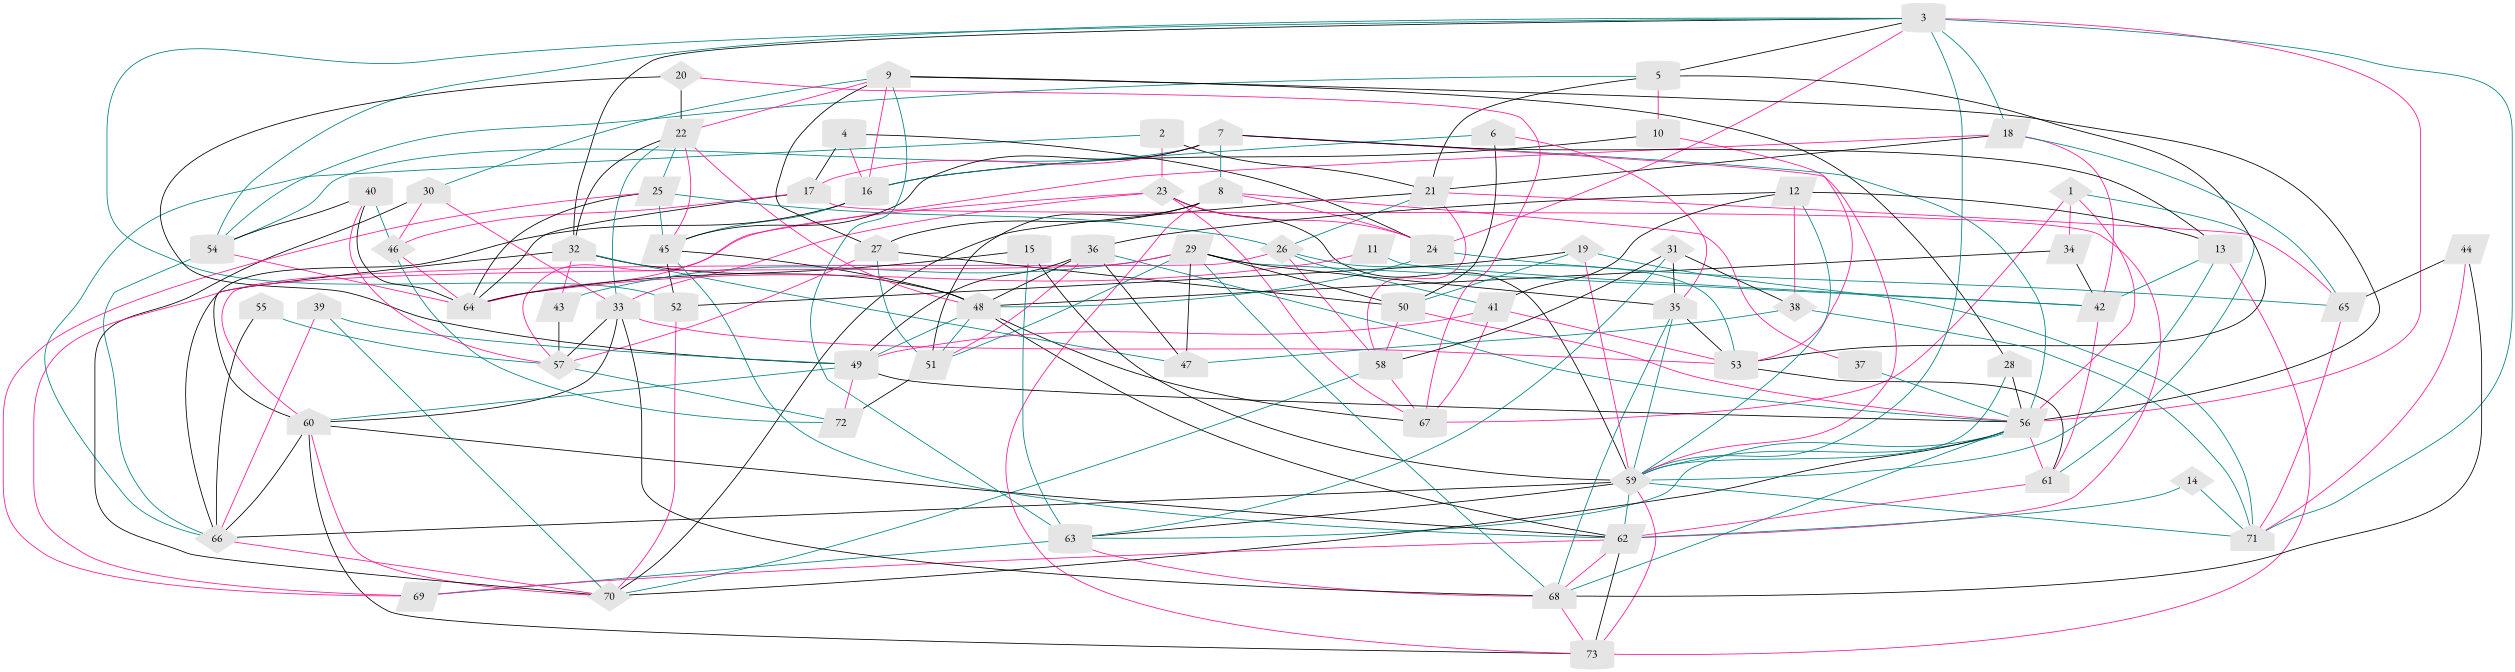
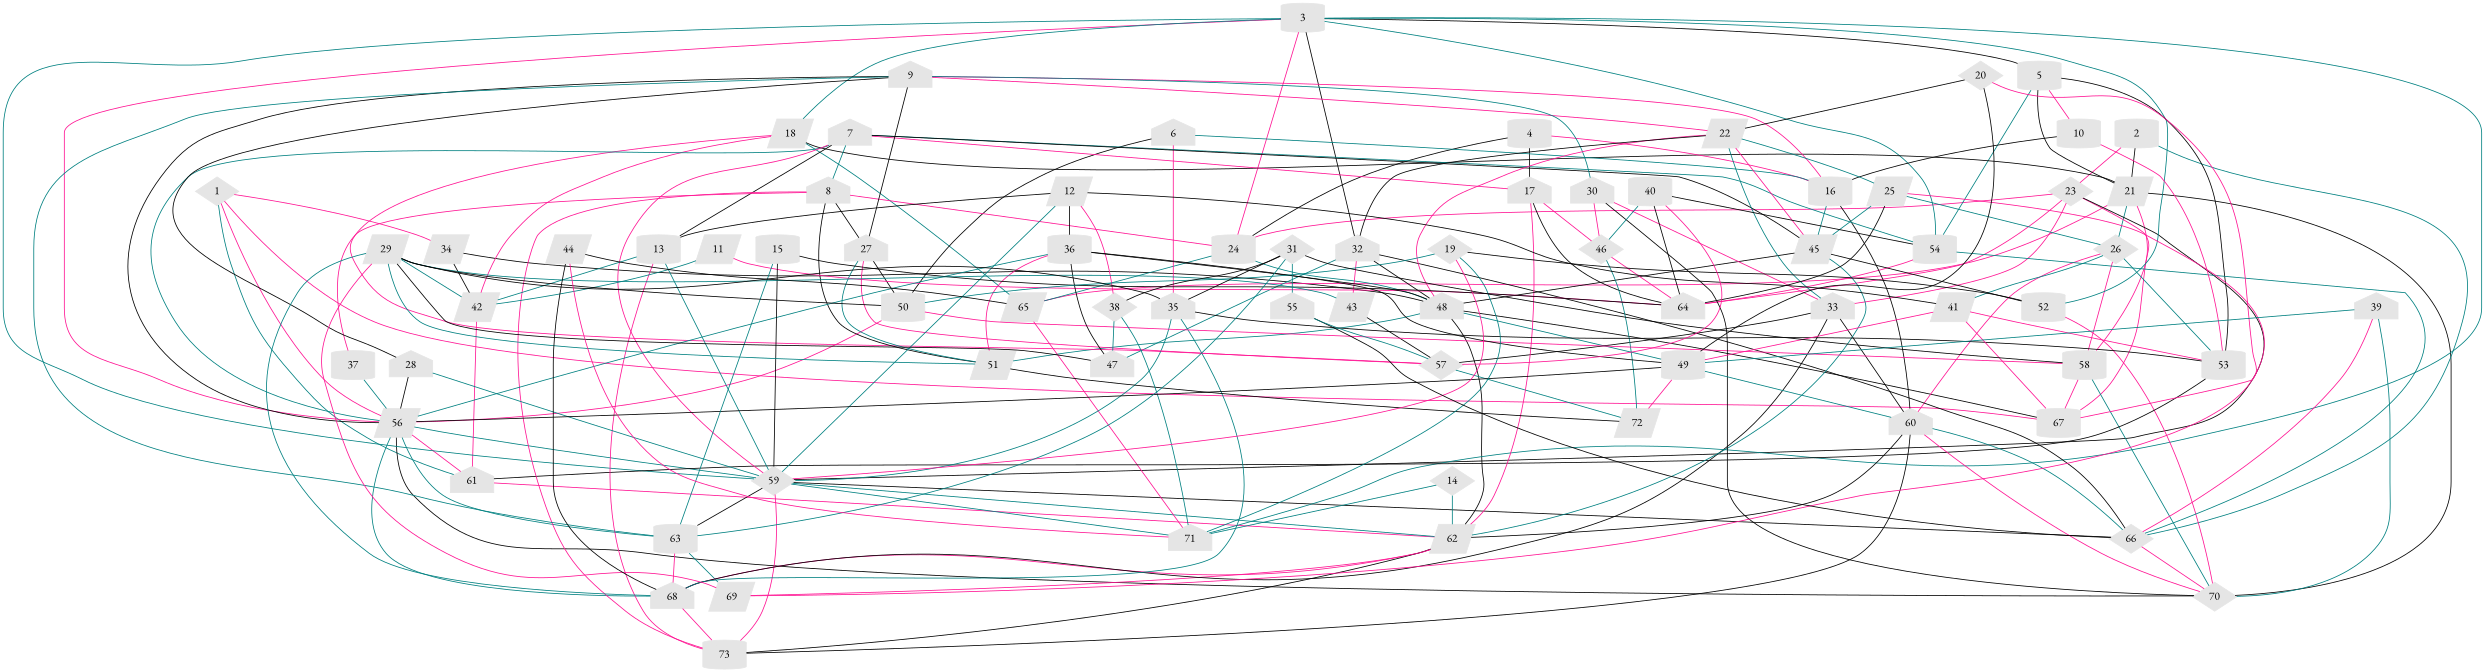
edge "31" -- "55": added
edge "33" -- "53": removed
edge "60" -- "66": color black -> teal
